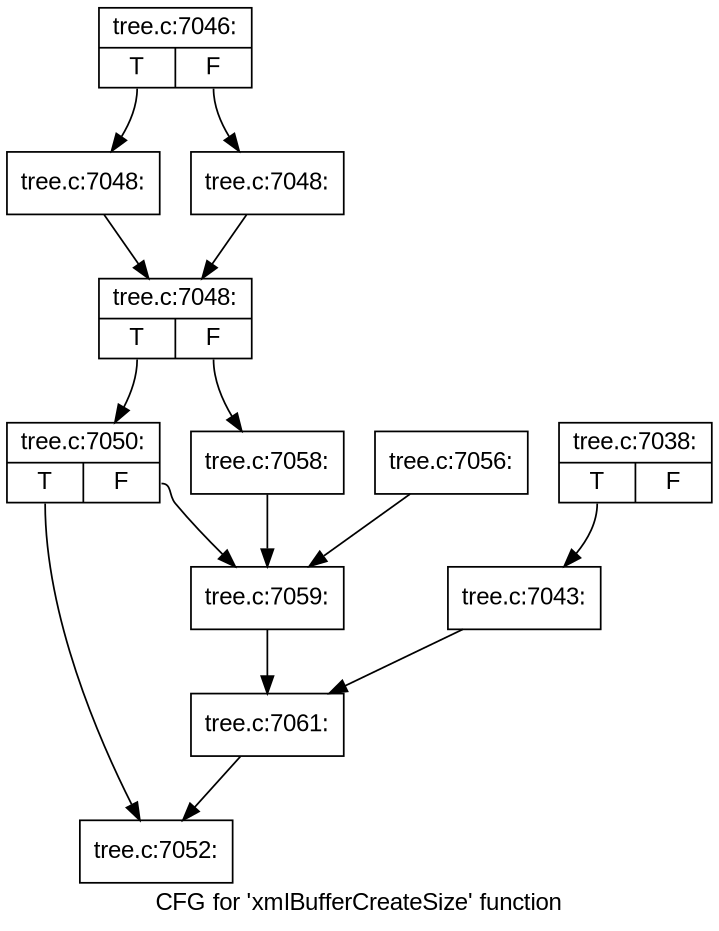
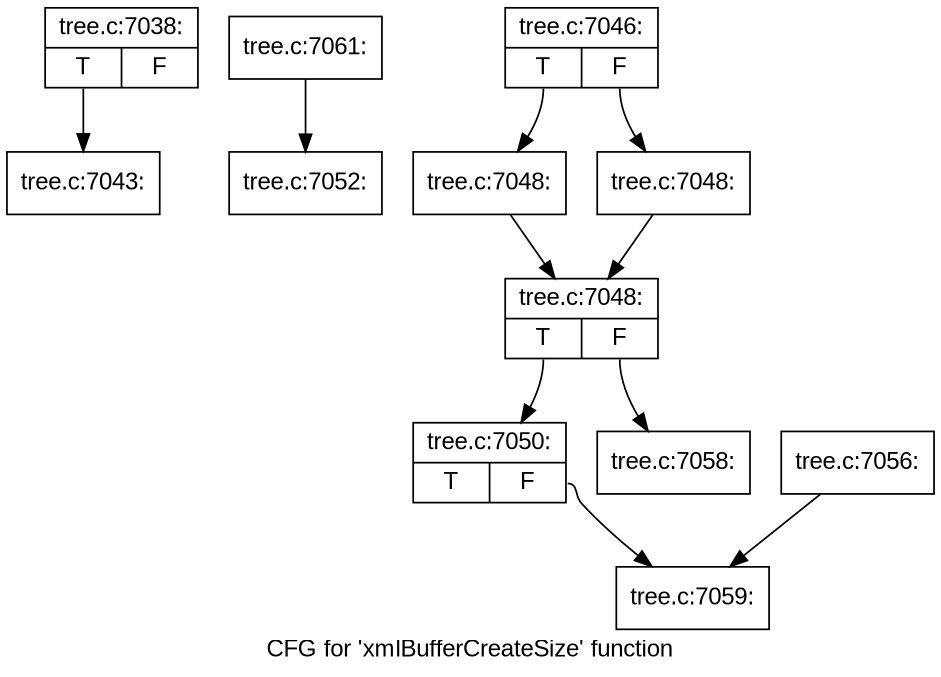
edge "tree.c:7058:" -> "tree.c:7059:": removed
edge "tree.c:7059:" -> "tree.c:7061:": removed
edge "tree.c:7050:" -> "tree.c:7052:": removed
edge "tree.c:7043:" -> "tree.c:7061:": removed
